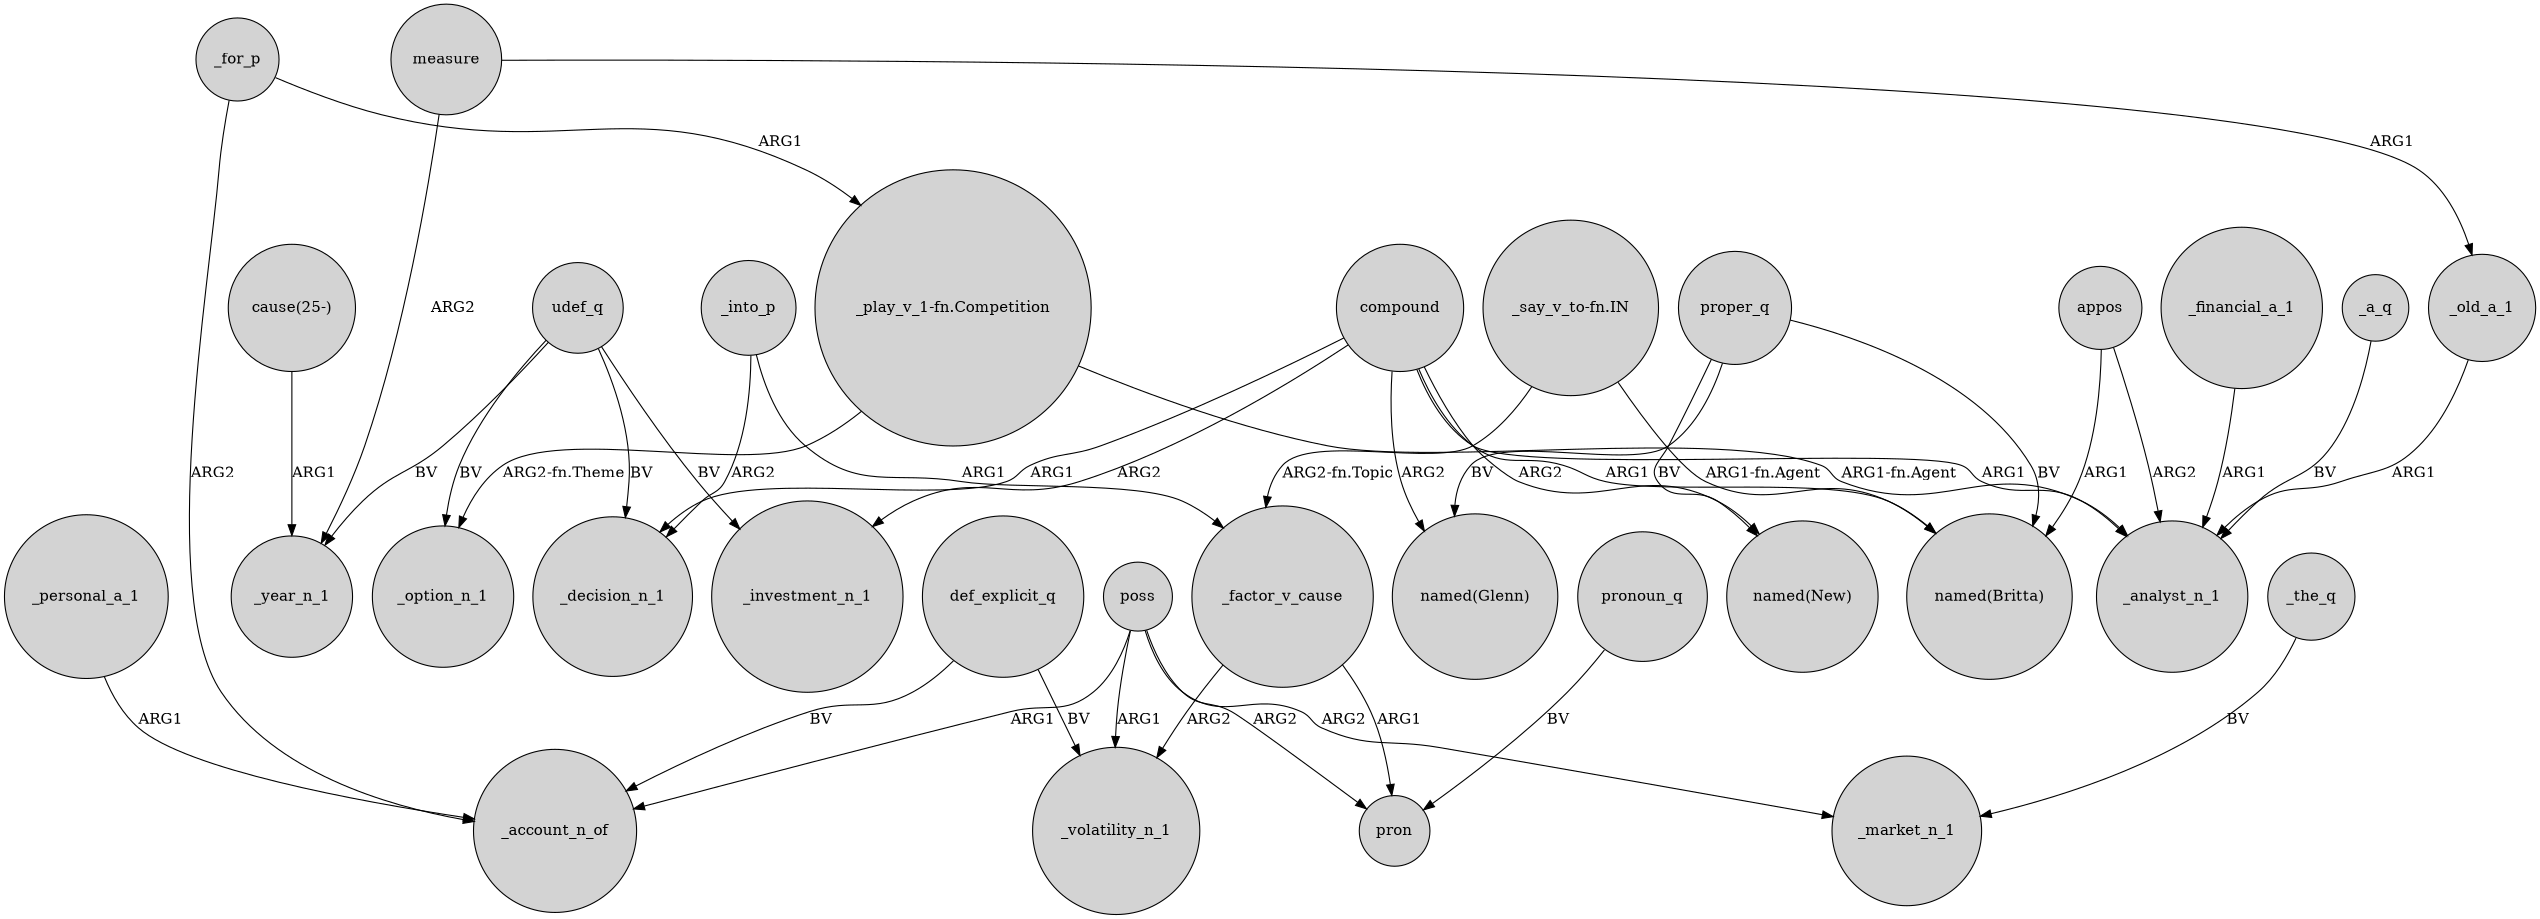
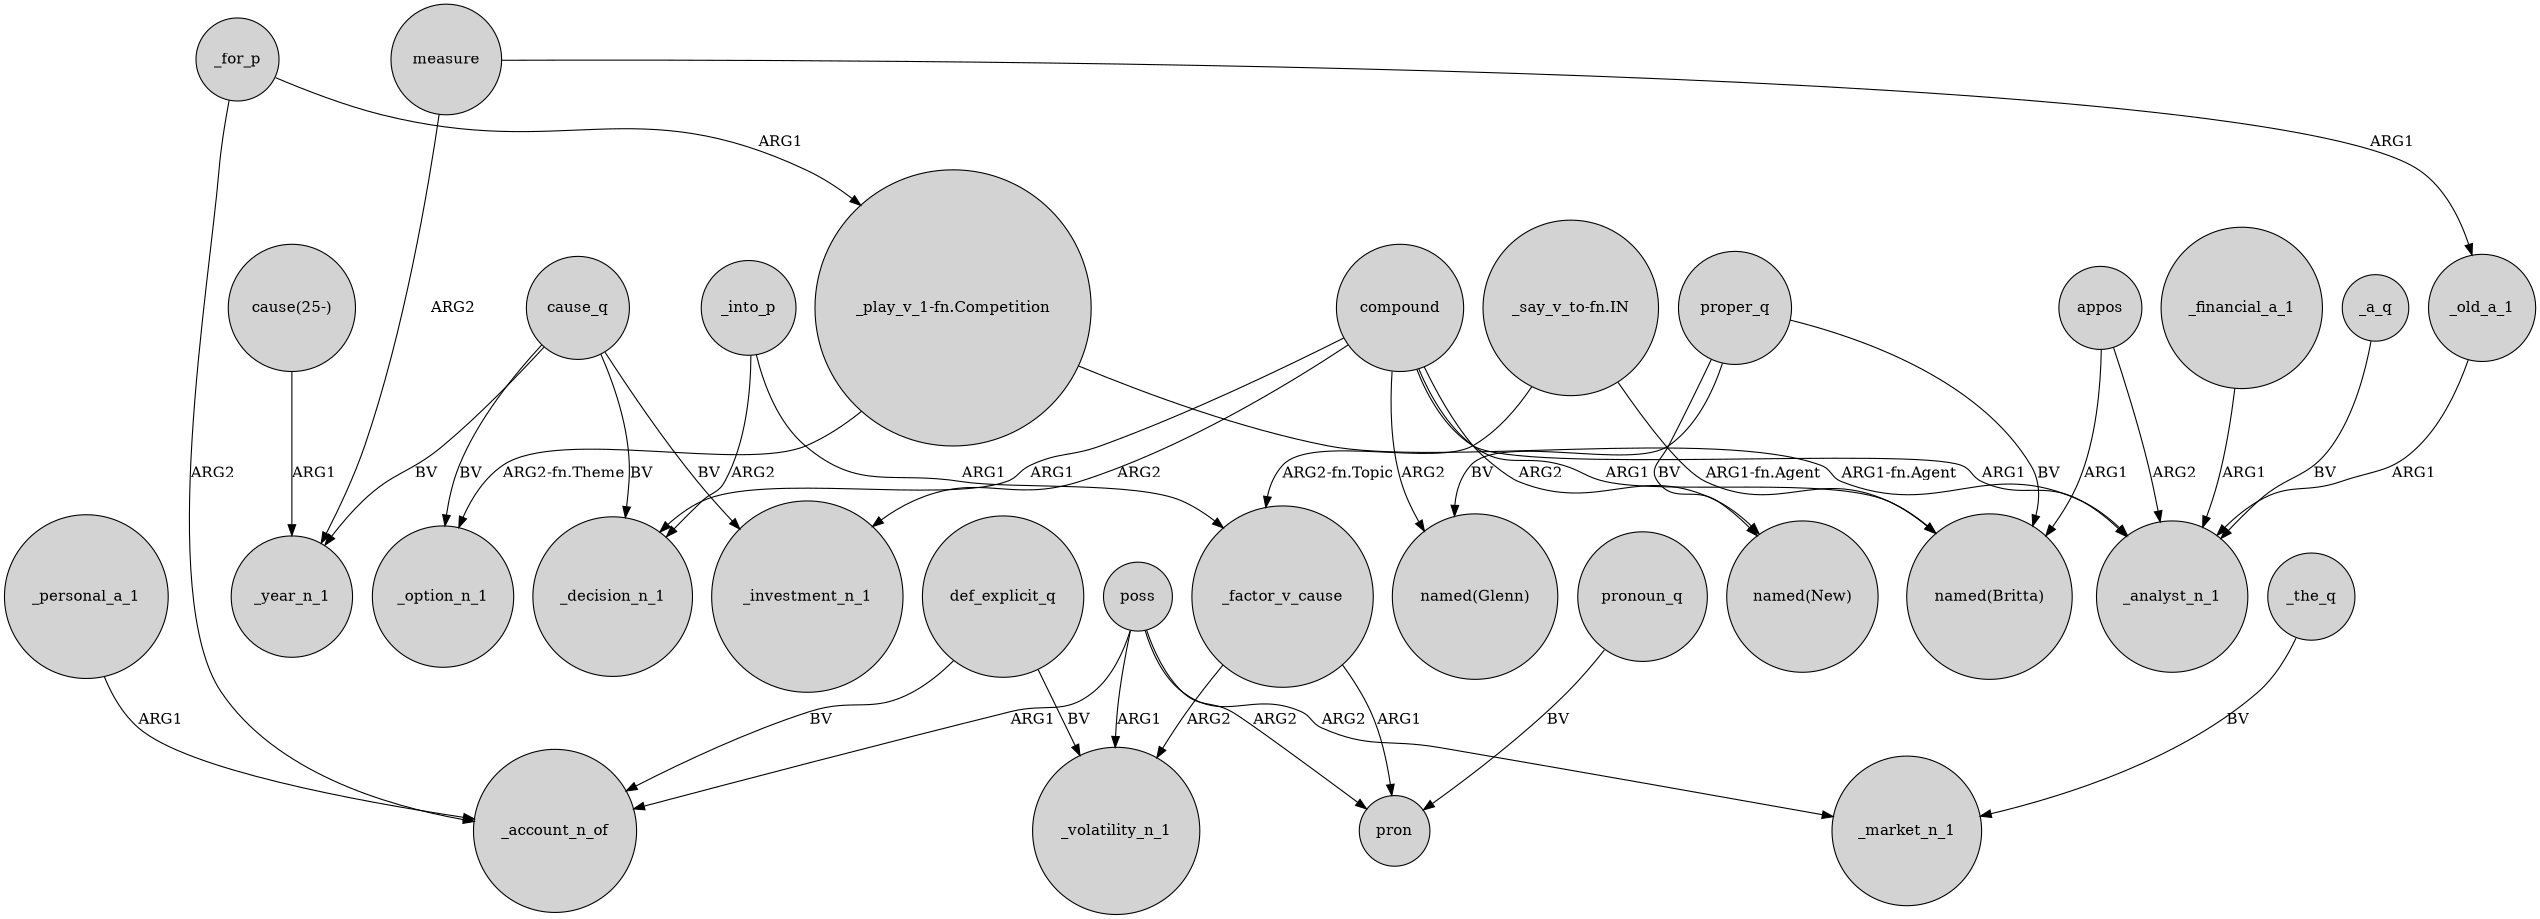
node "udef_q": label "udef_q" -> "cause_q"
